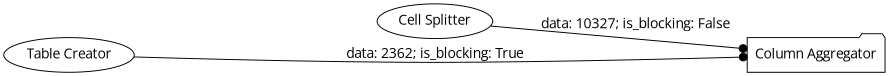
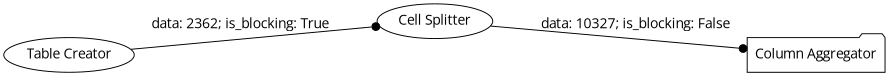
edge "Table Creator" -> "Column Aggregator": now "Table Creator" -> "Cell Splitter"
